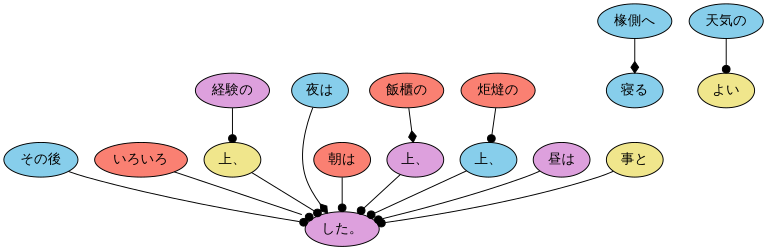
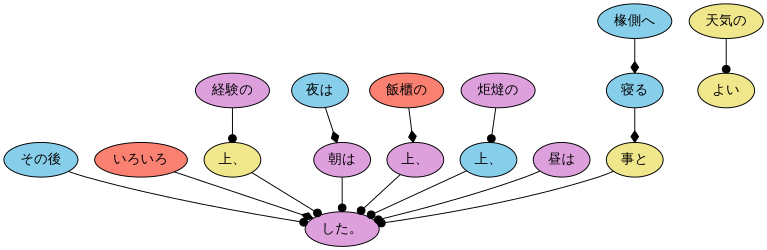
node "天気の": fillcolor skyblue -> khaki
node "炬燵の": fillcolor salmon -> plum
edge "寝る" -> "事と": added
edge "夜は" -> "した。": now "夜は" -> "朝は"
node "朝は": fillcolor salmon -> plum
edge "いろいろ" -> "した。": arrowhead dot -> diamond
